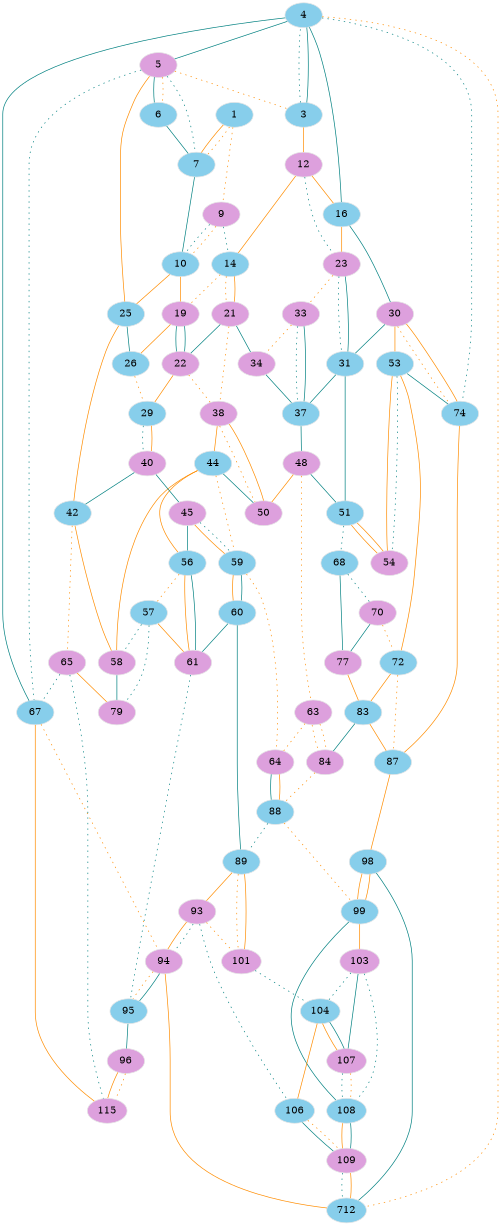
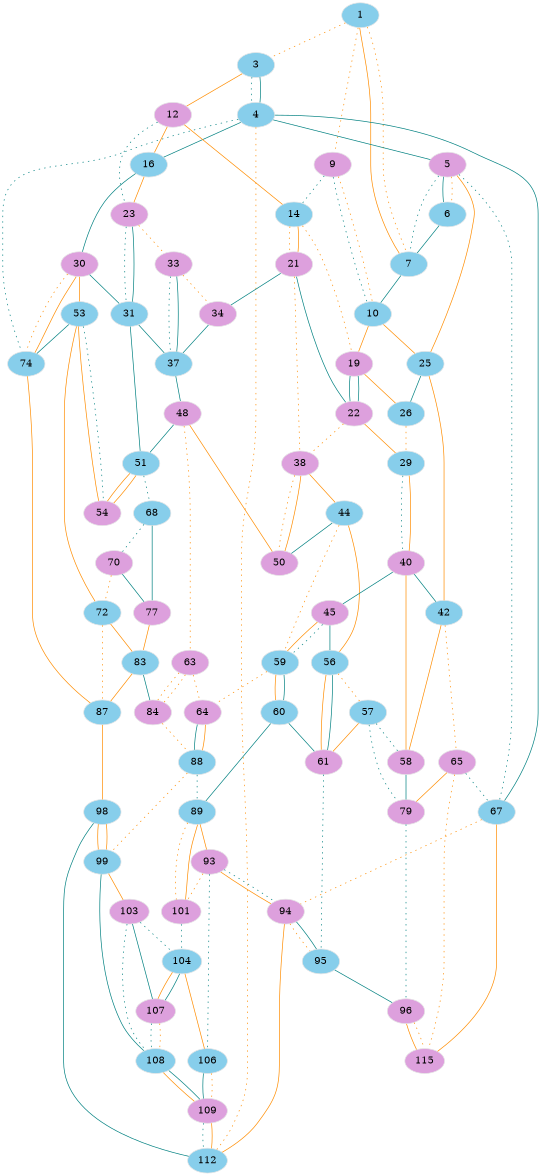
edge "5" -- "3": now "1" -- "3"
edge "44" -- "58": now "40" -- "58"
edge "65" -- "115": color teal -> darkorange
edge "79" -- "96": added
node "712": label "712" -> "112"
